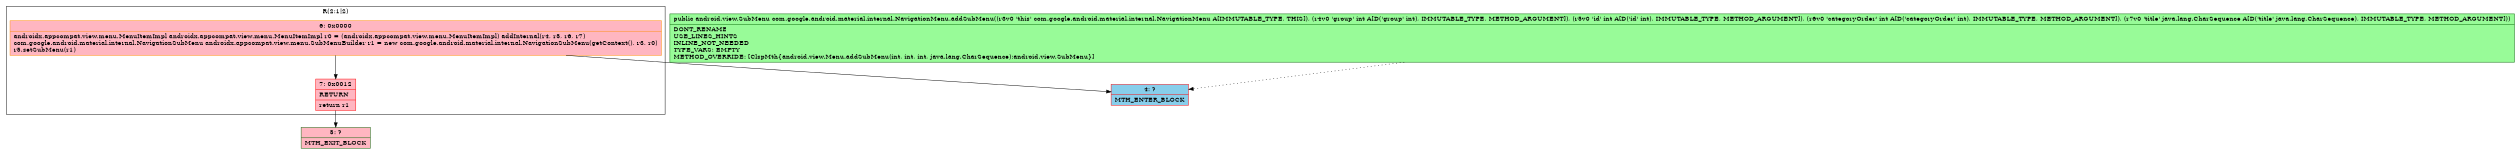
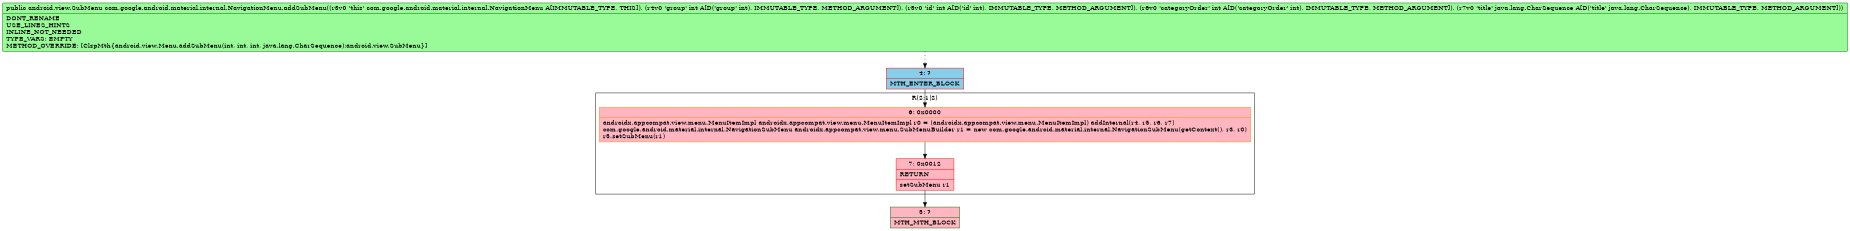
edge "6: 0x0000" -> "4: ?": reversed
node "7: 0x0012": text "return r1" -> "setSubMenu r1"
node "5: ?": text "MTH_EXIT_BLOCK" -> "MTH_MTH_BLOCK"
